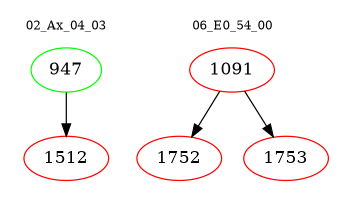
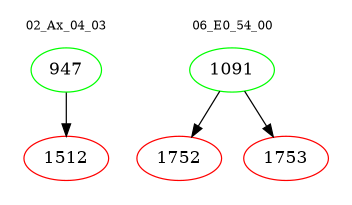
node "1091": color red -> green
